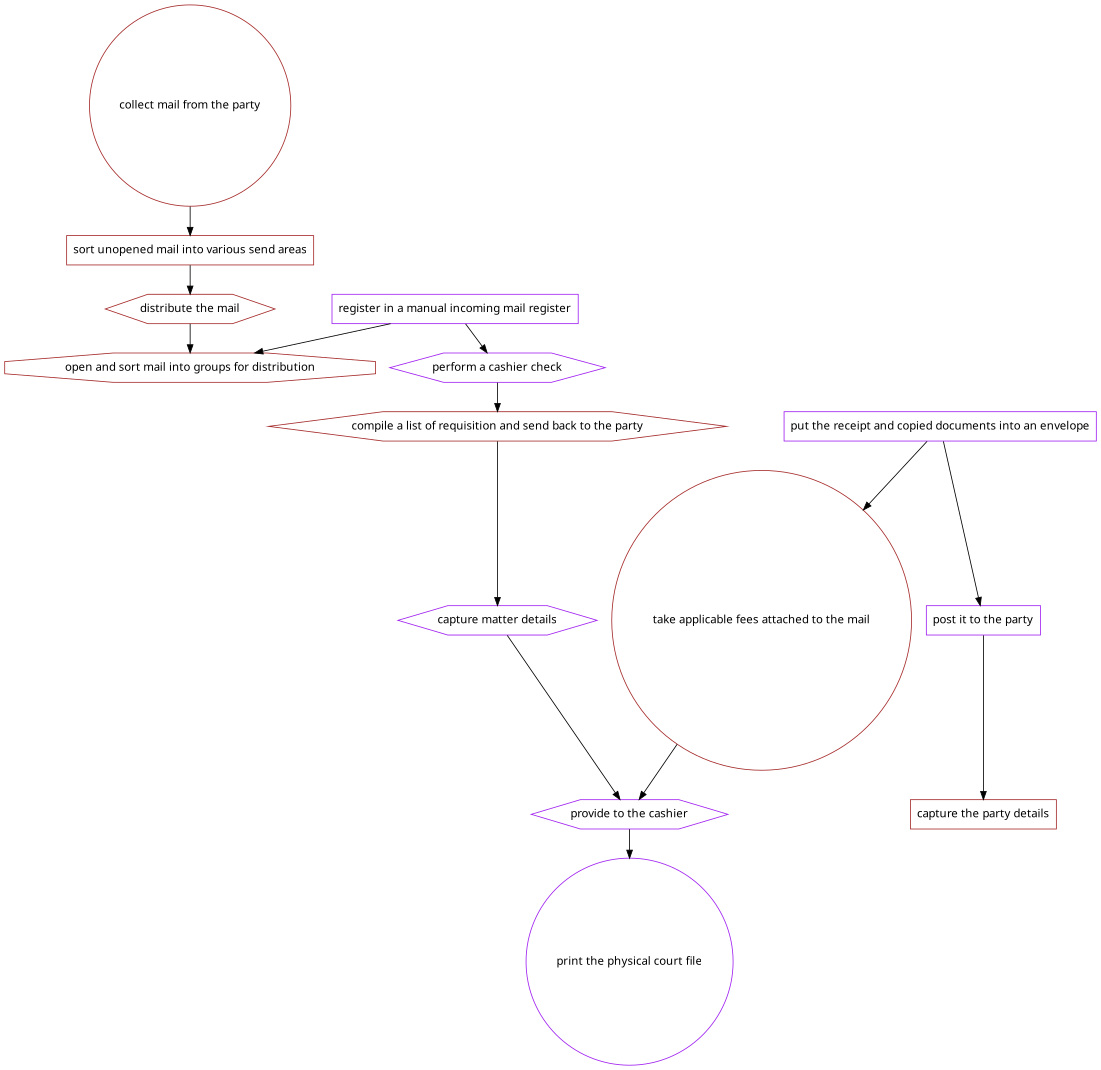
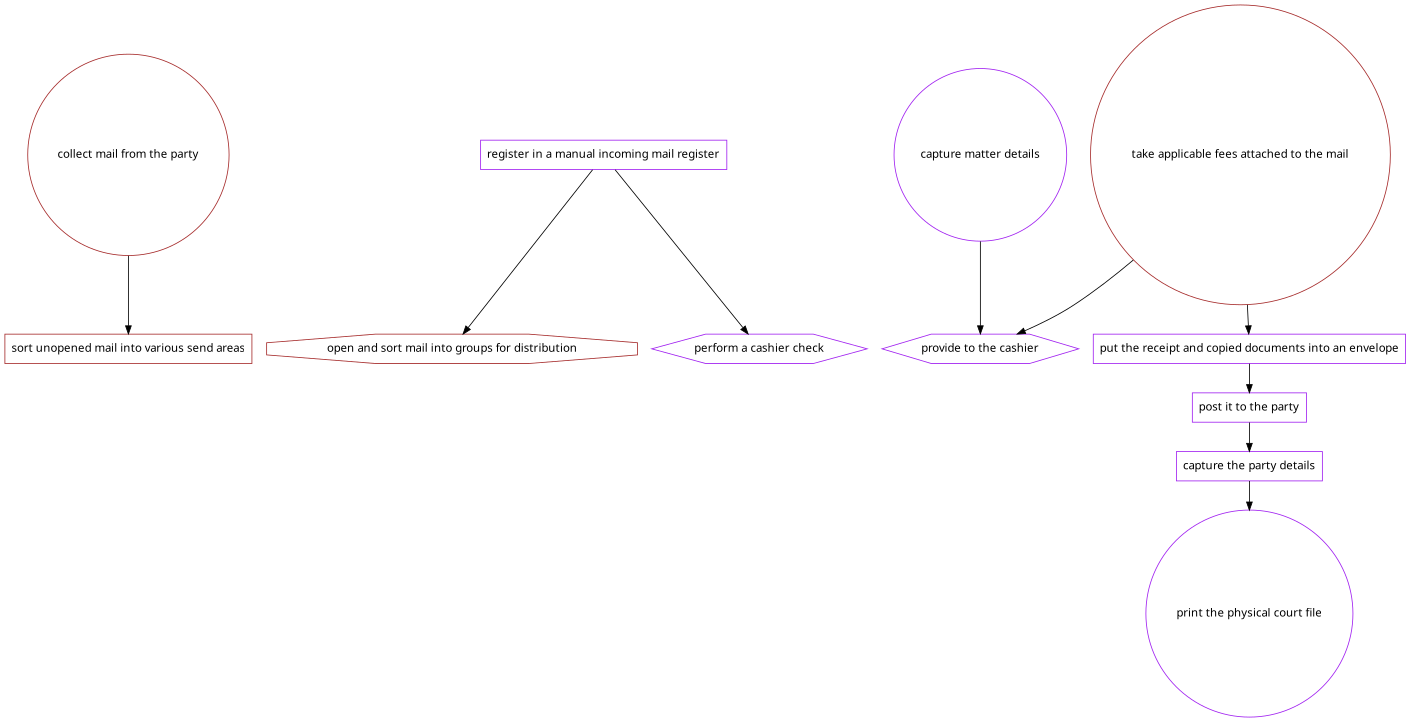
node "distribute the mail": removed
node "compile a list of requisition and send back to the party": removed
edge "put the receipt and copied documents into an envelope" -> "take applicable fees attached to the mail": reversed
node "capture matter details": shape hexagon -> circle
node "capture the party details": color brown -> purple
edge "provide to the cashier" -> "print the physical court file": now "capture the party details" -> "print the physical court file"
